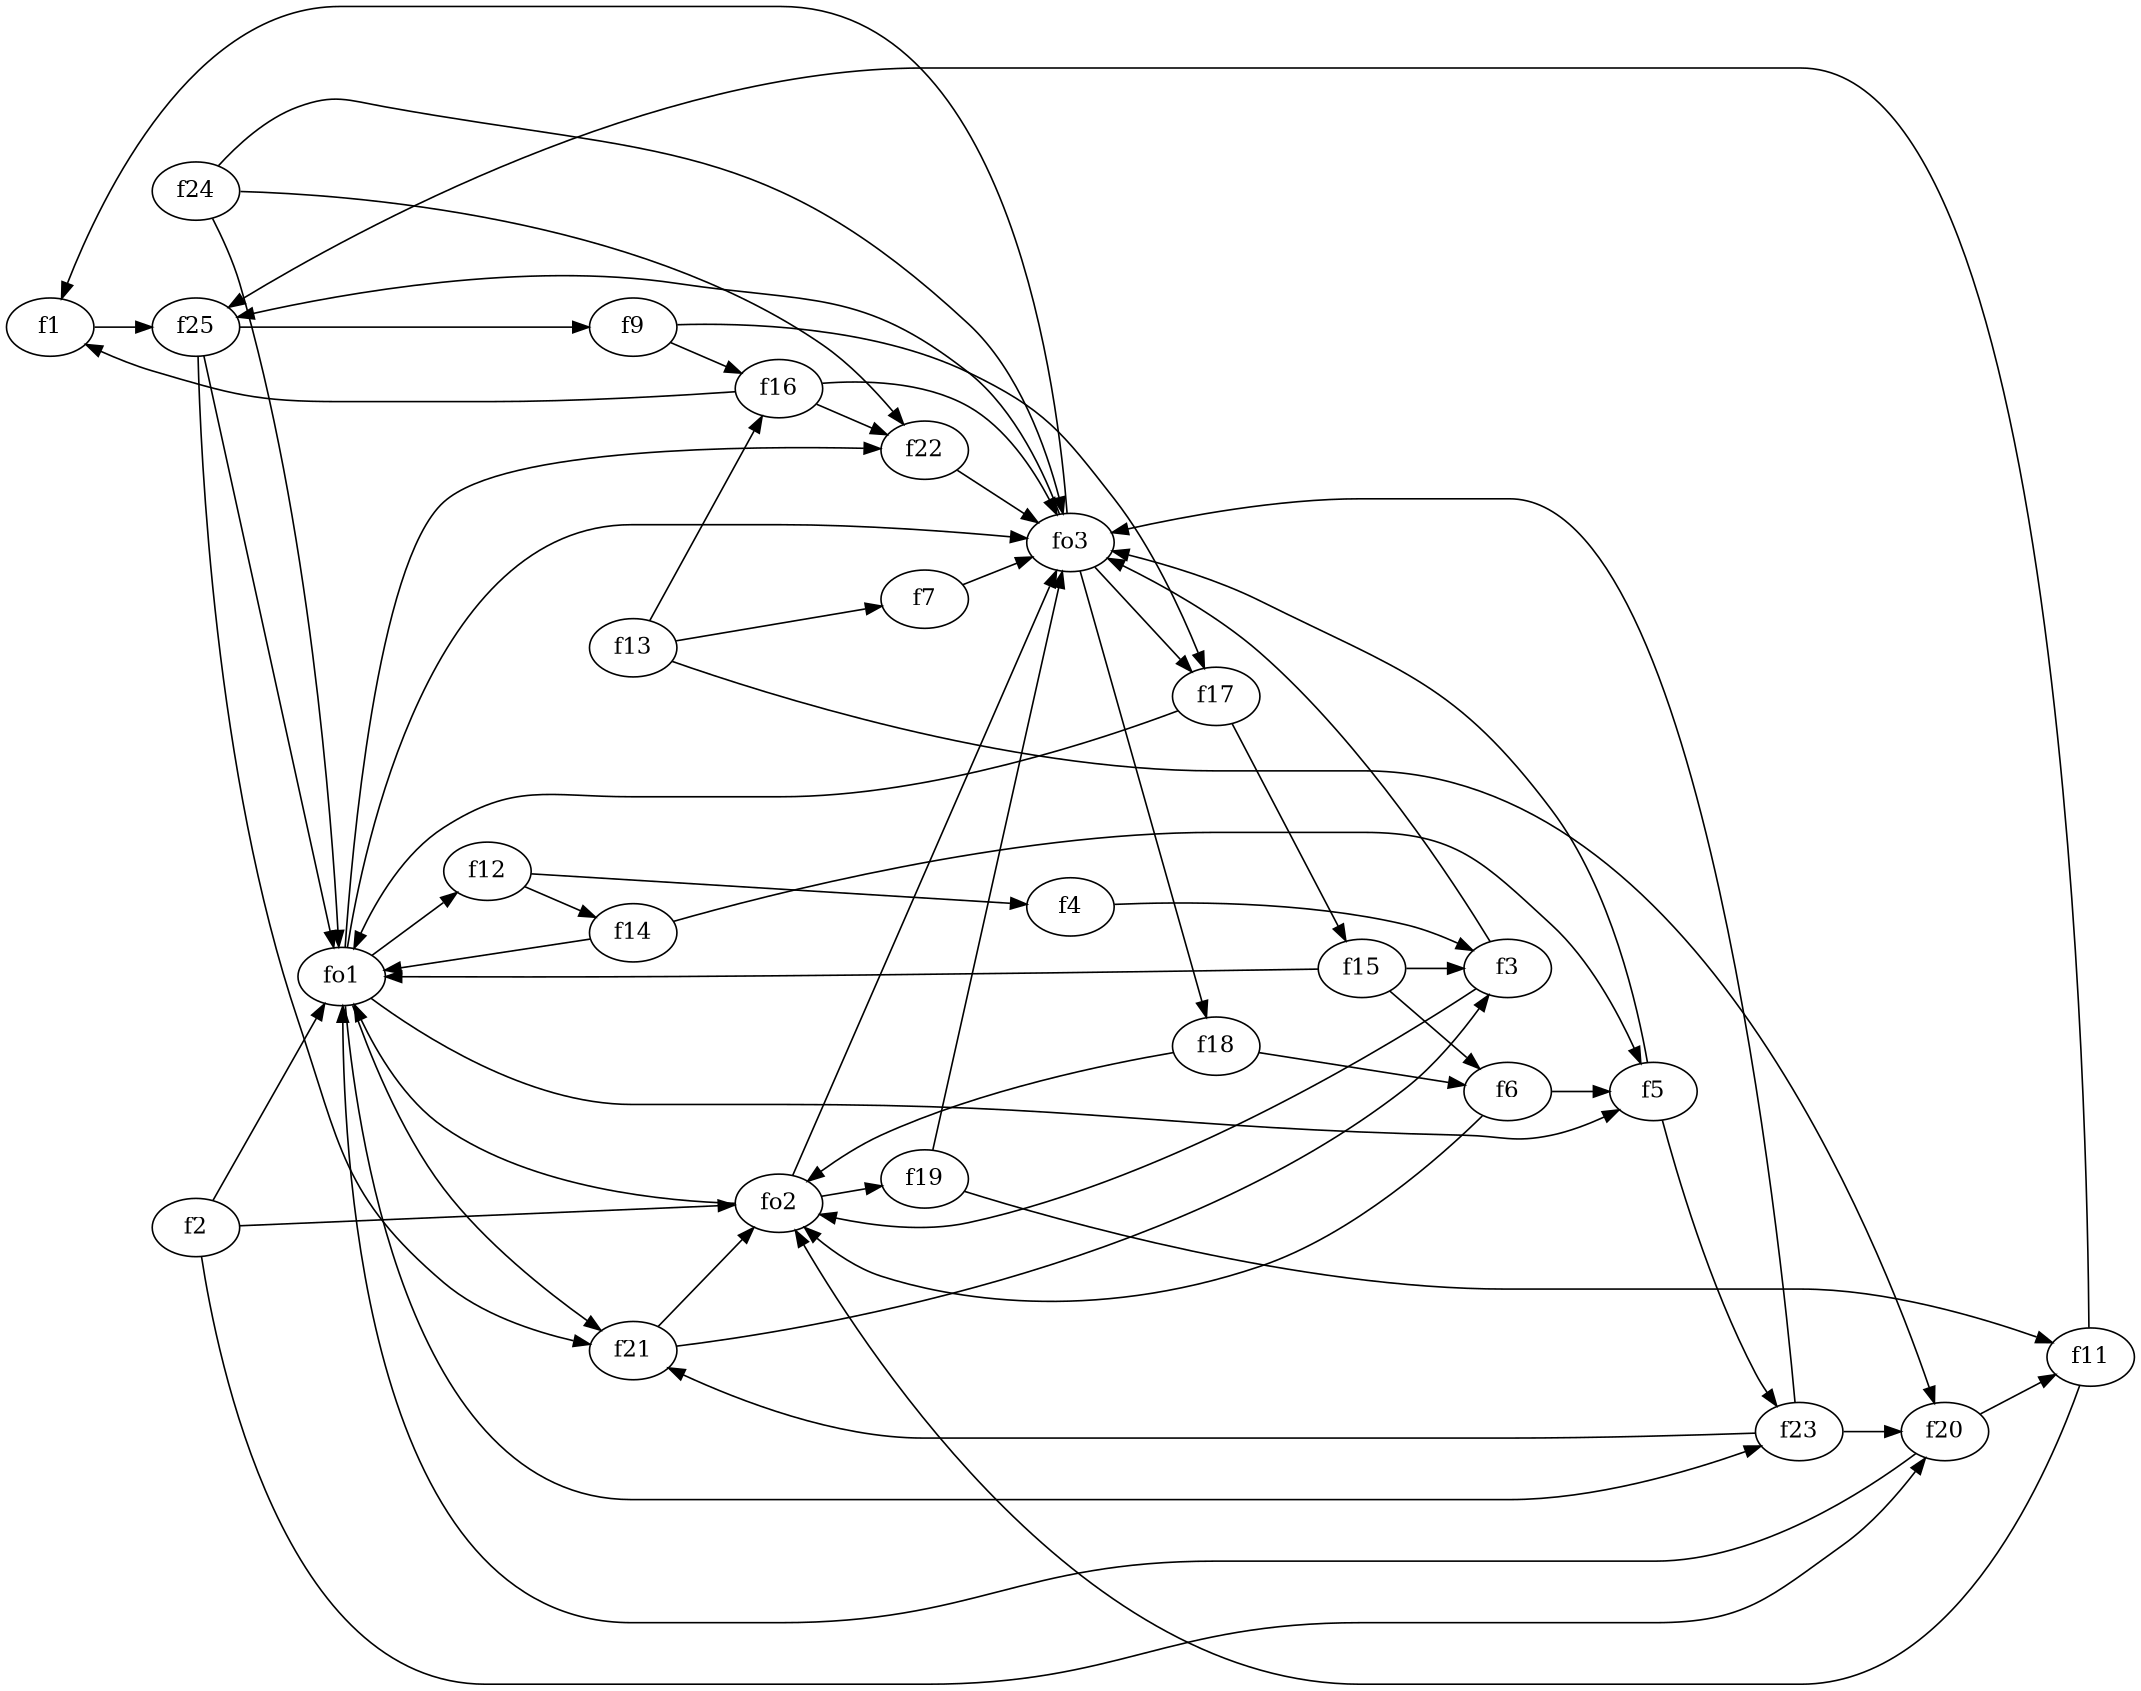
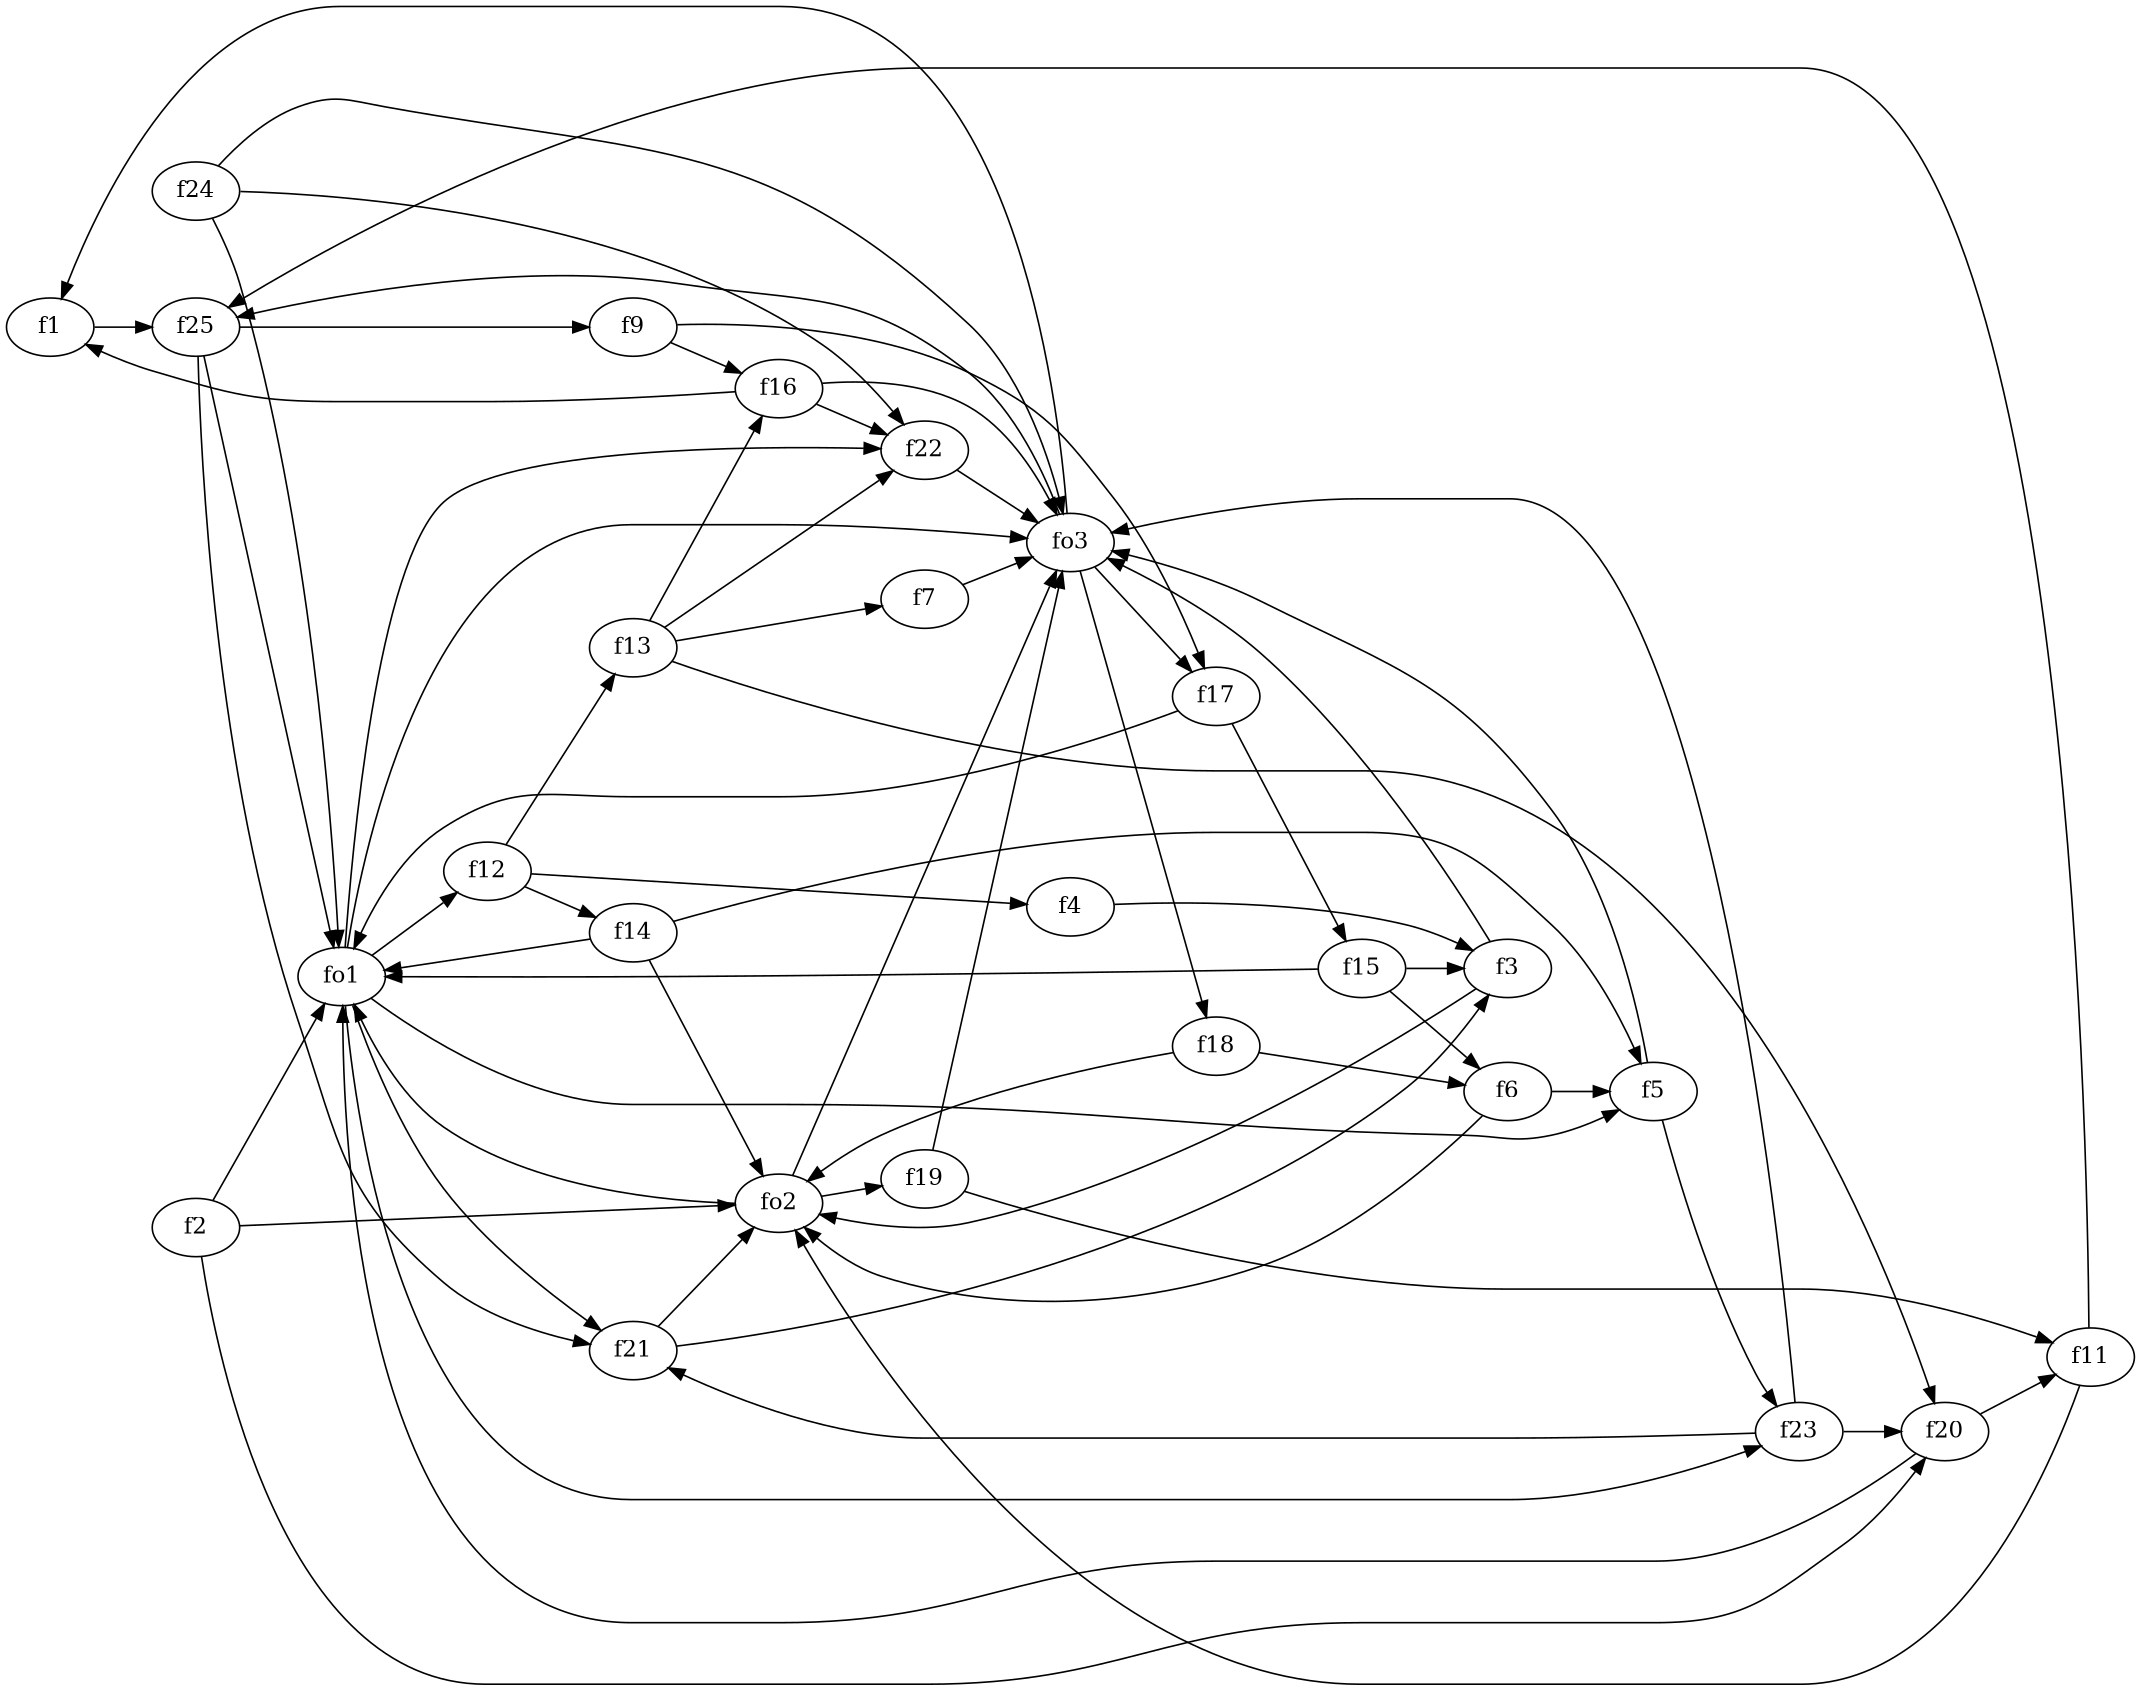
edge "f13" -> "f22": added
edge "f12" -> "f13": added
edge "f14" -> "fo2": added
